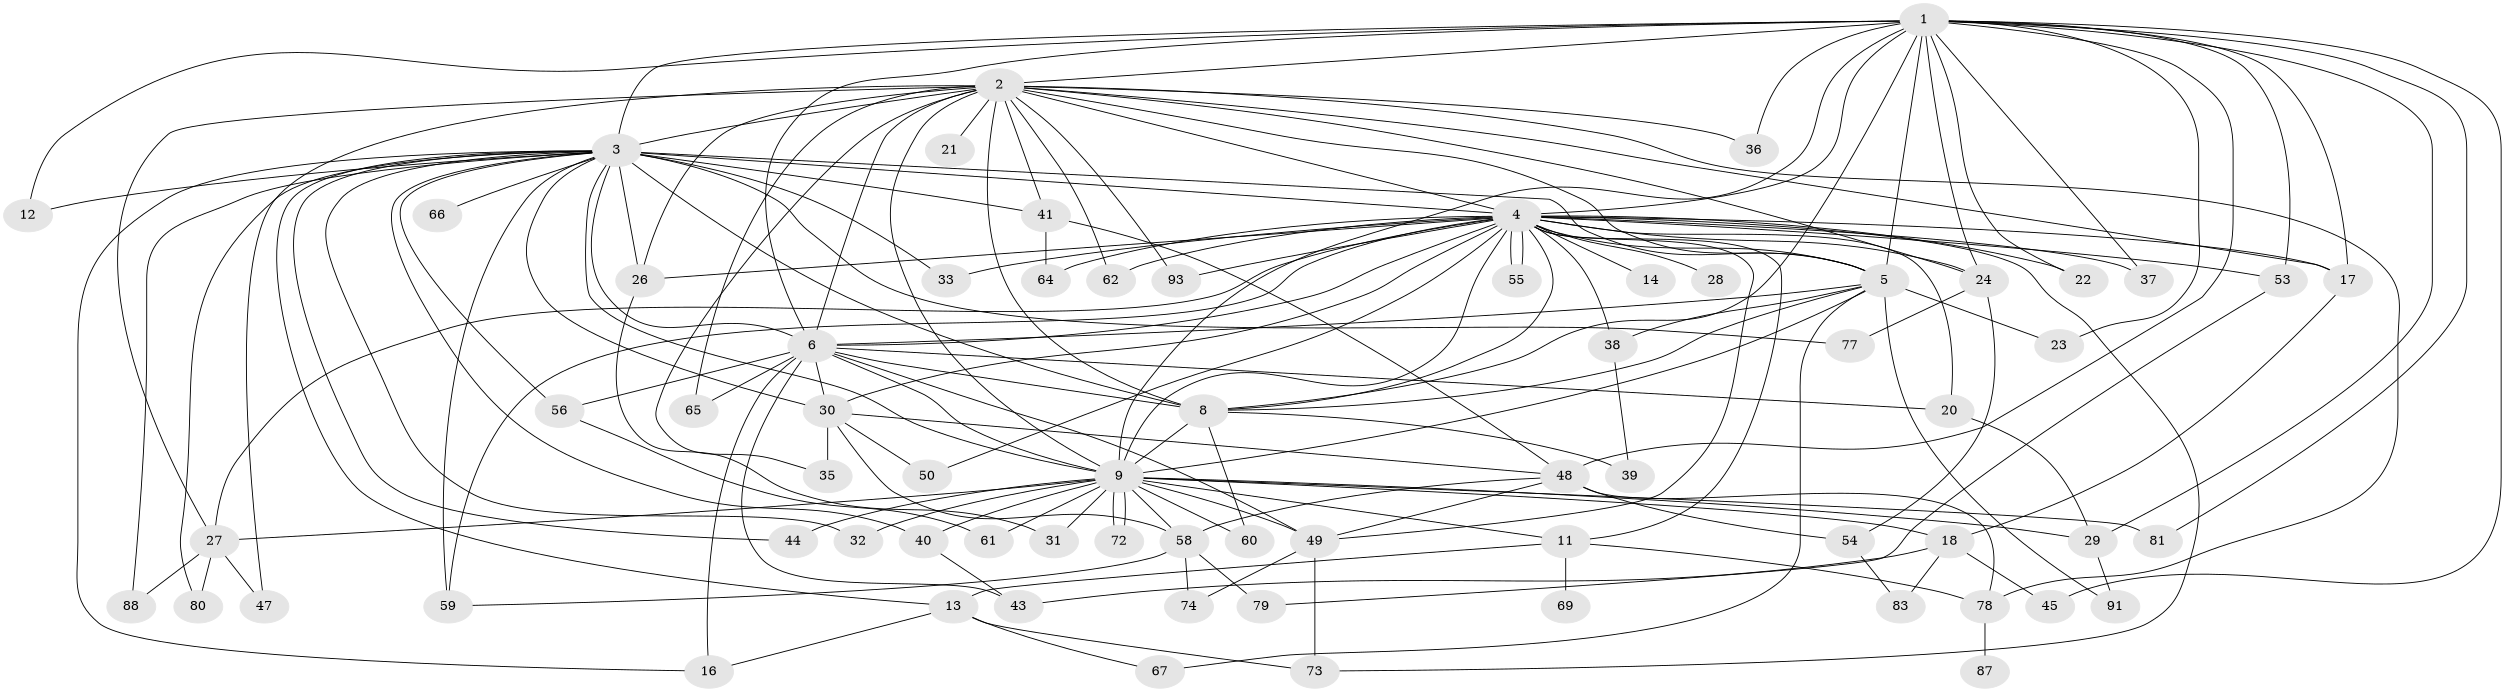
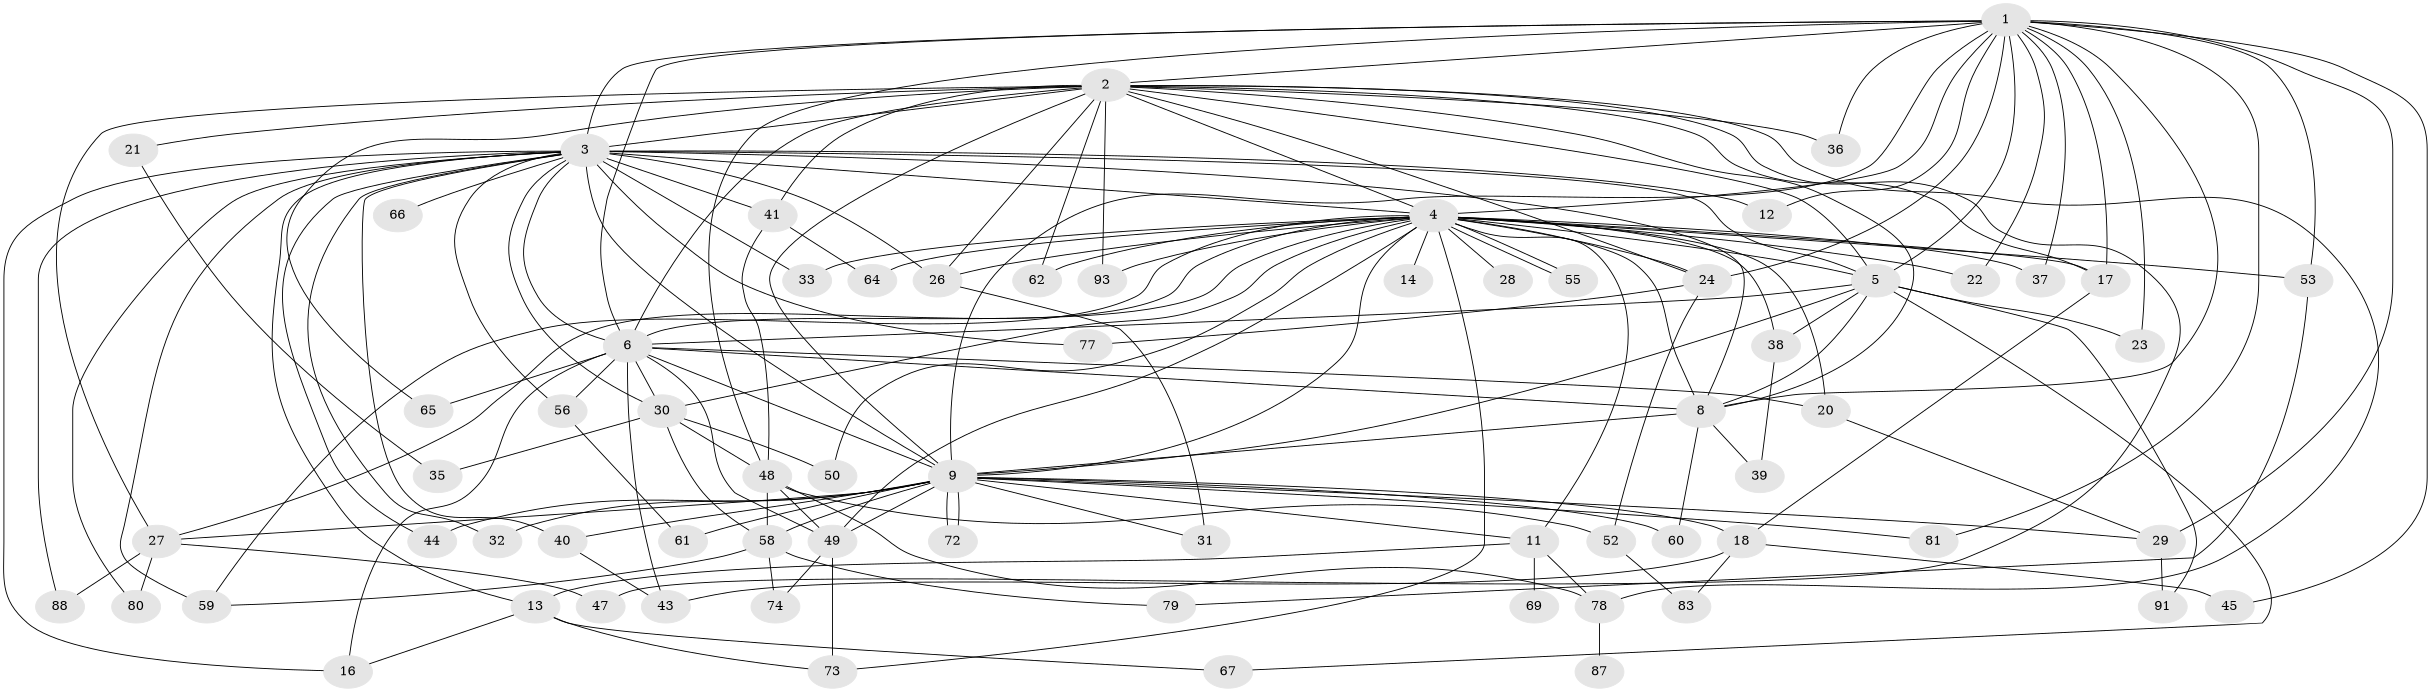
edge "2" -- "35": now "21" -- "35"
node "54": label "54" -> "52"
